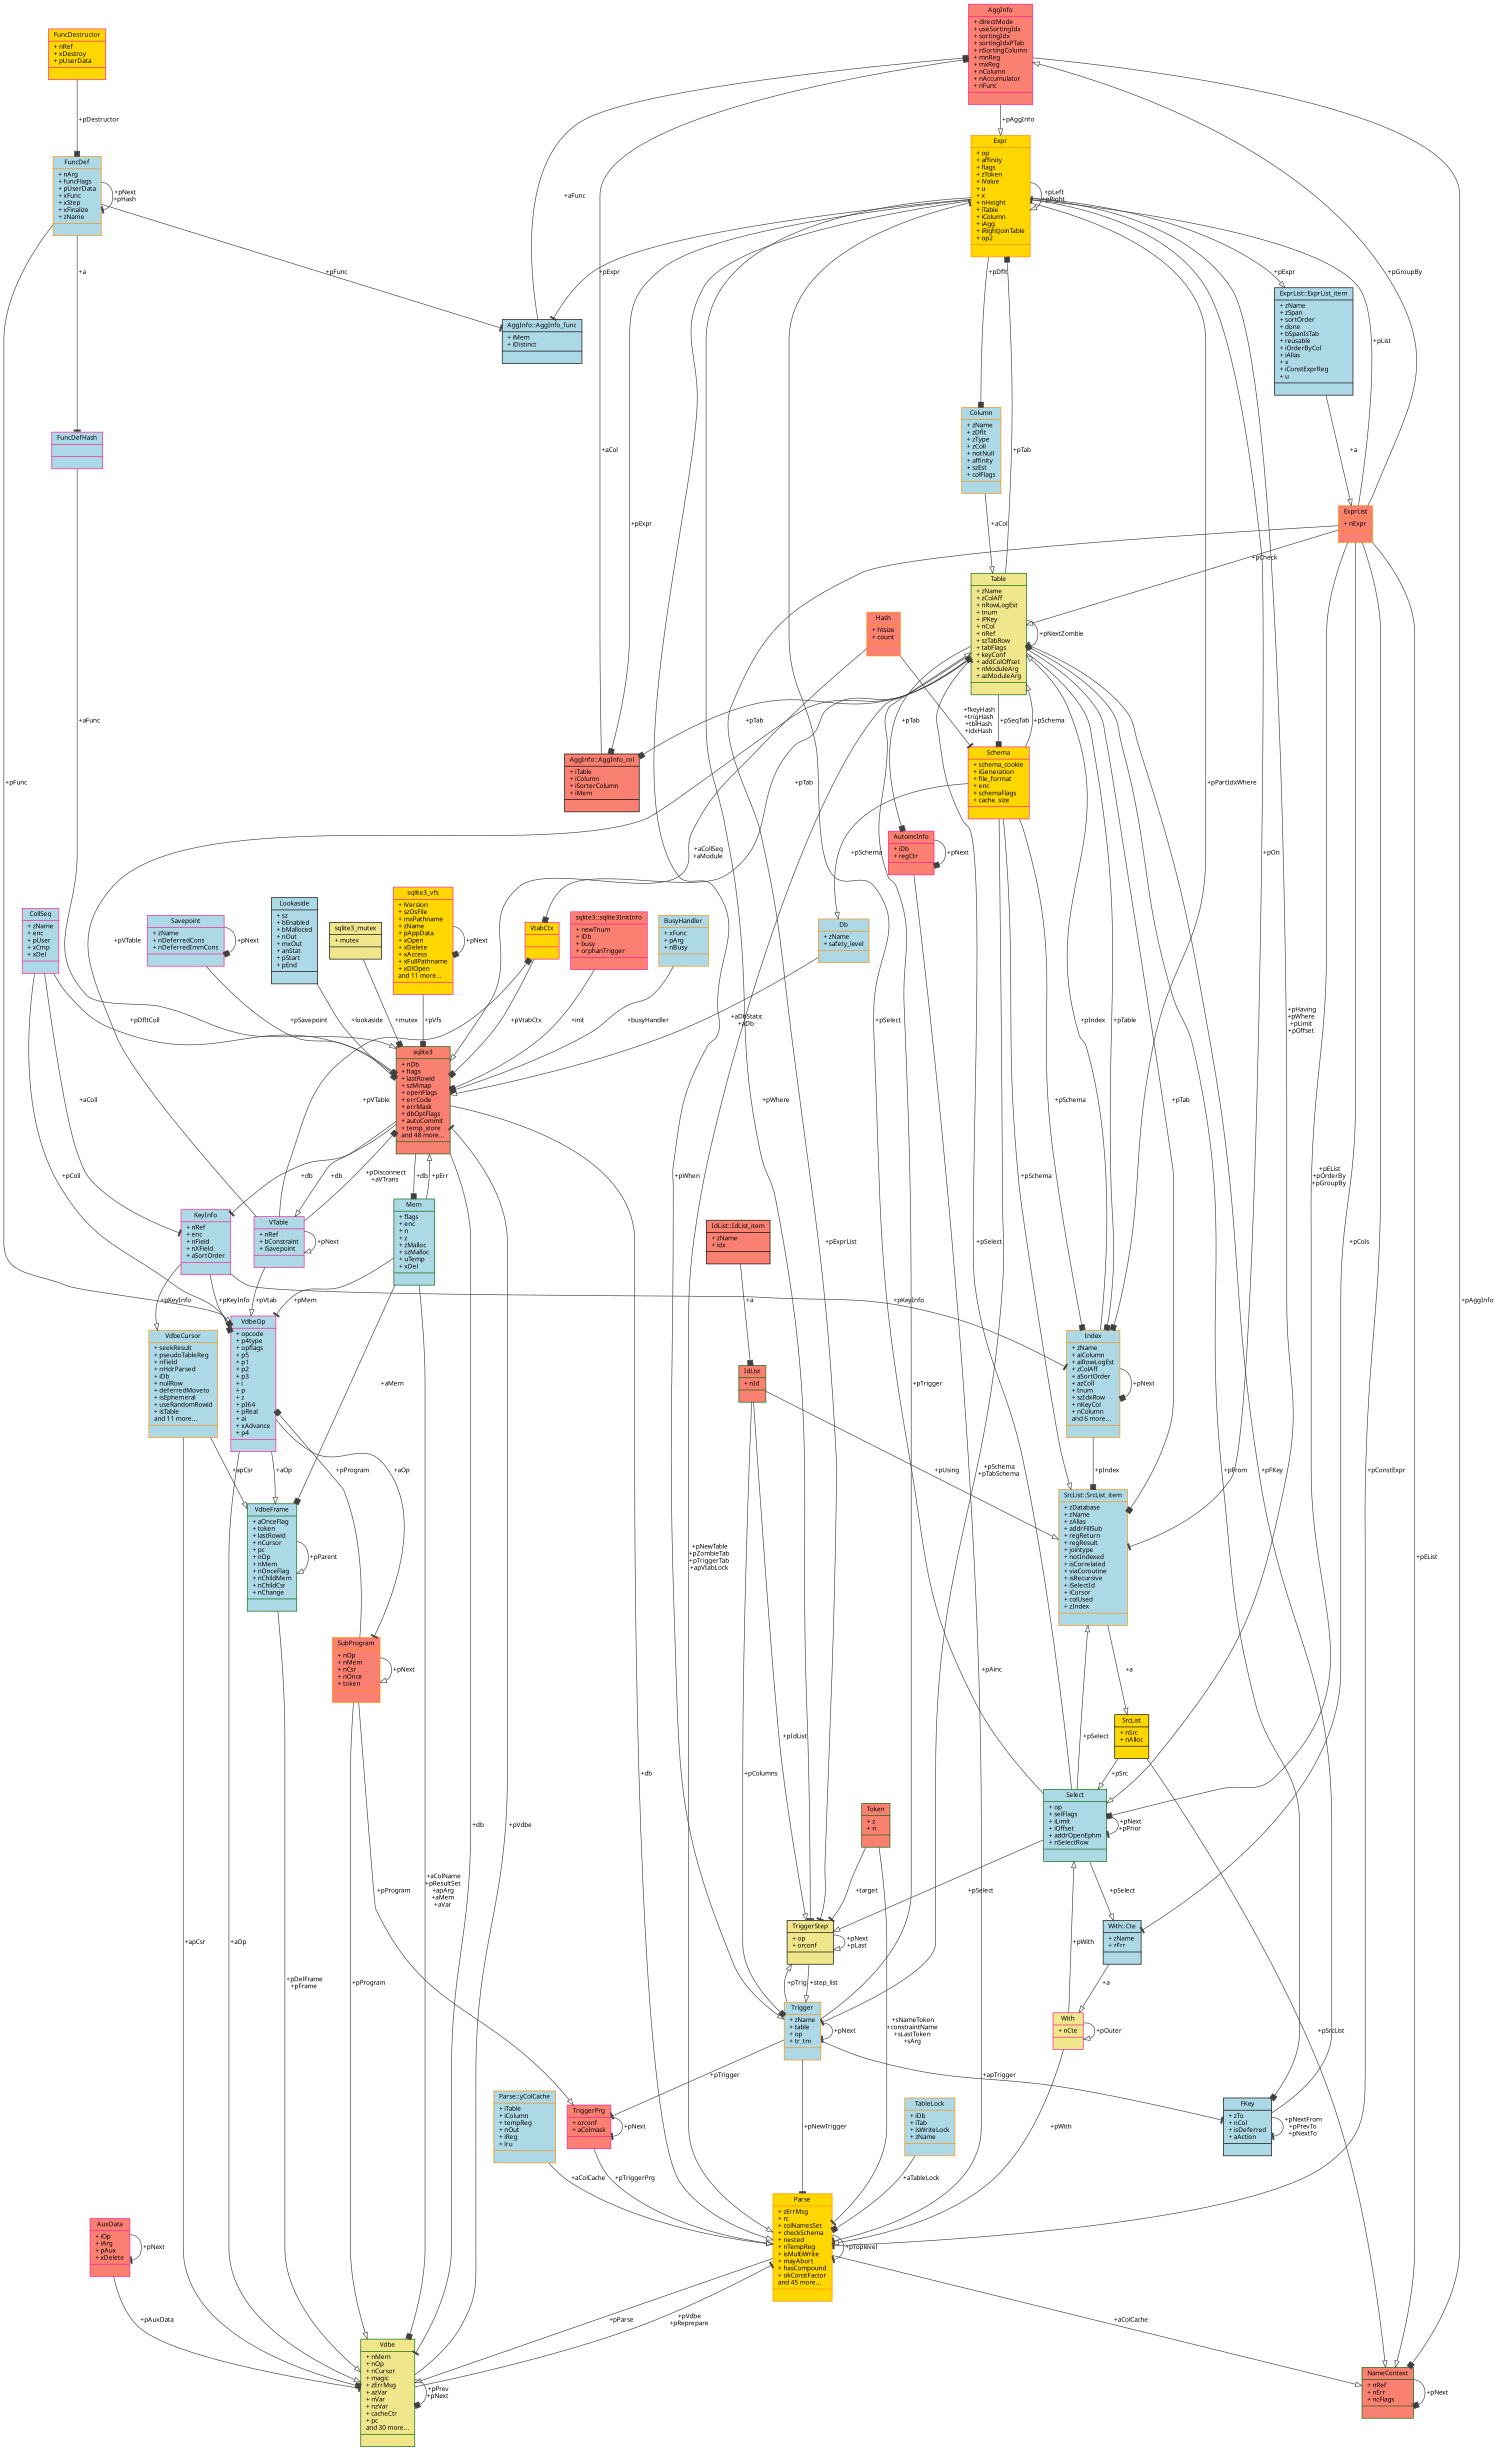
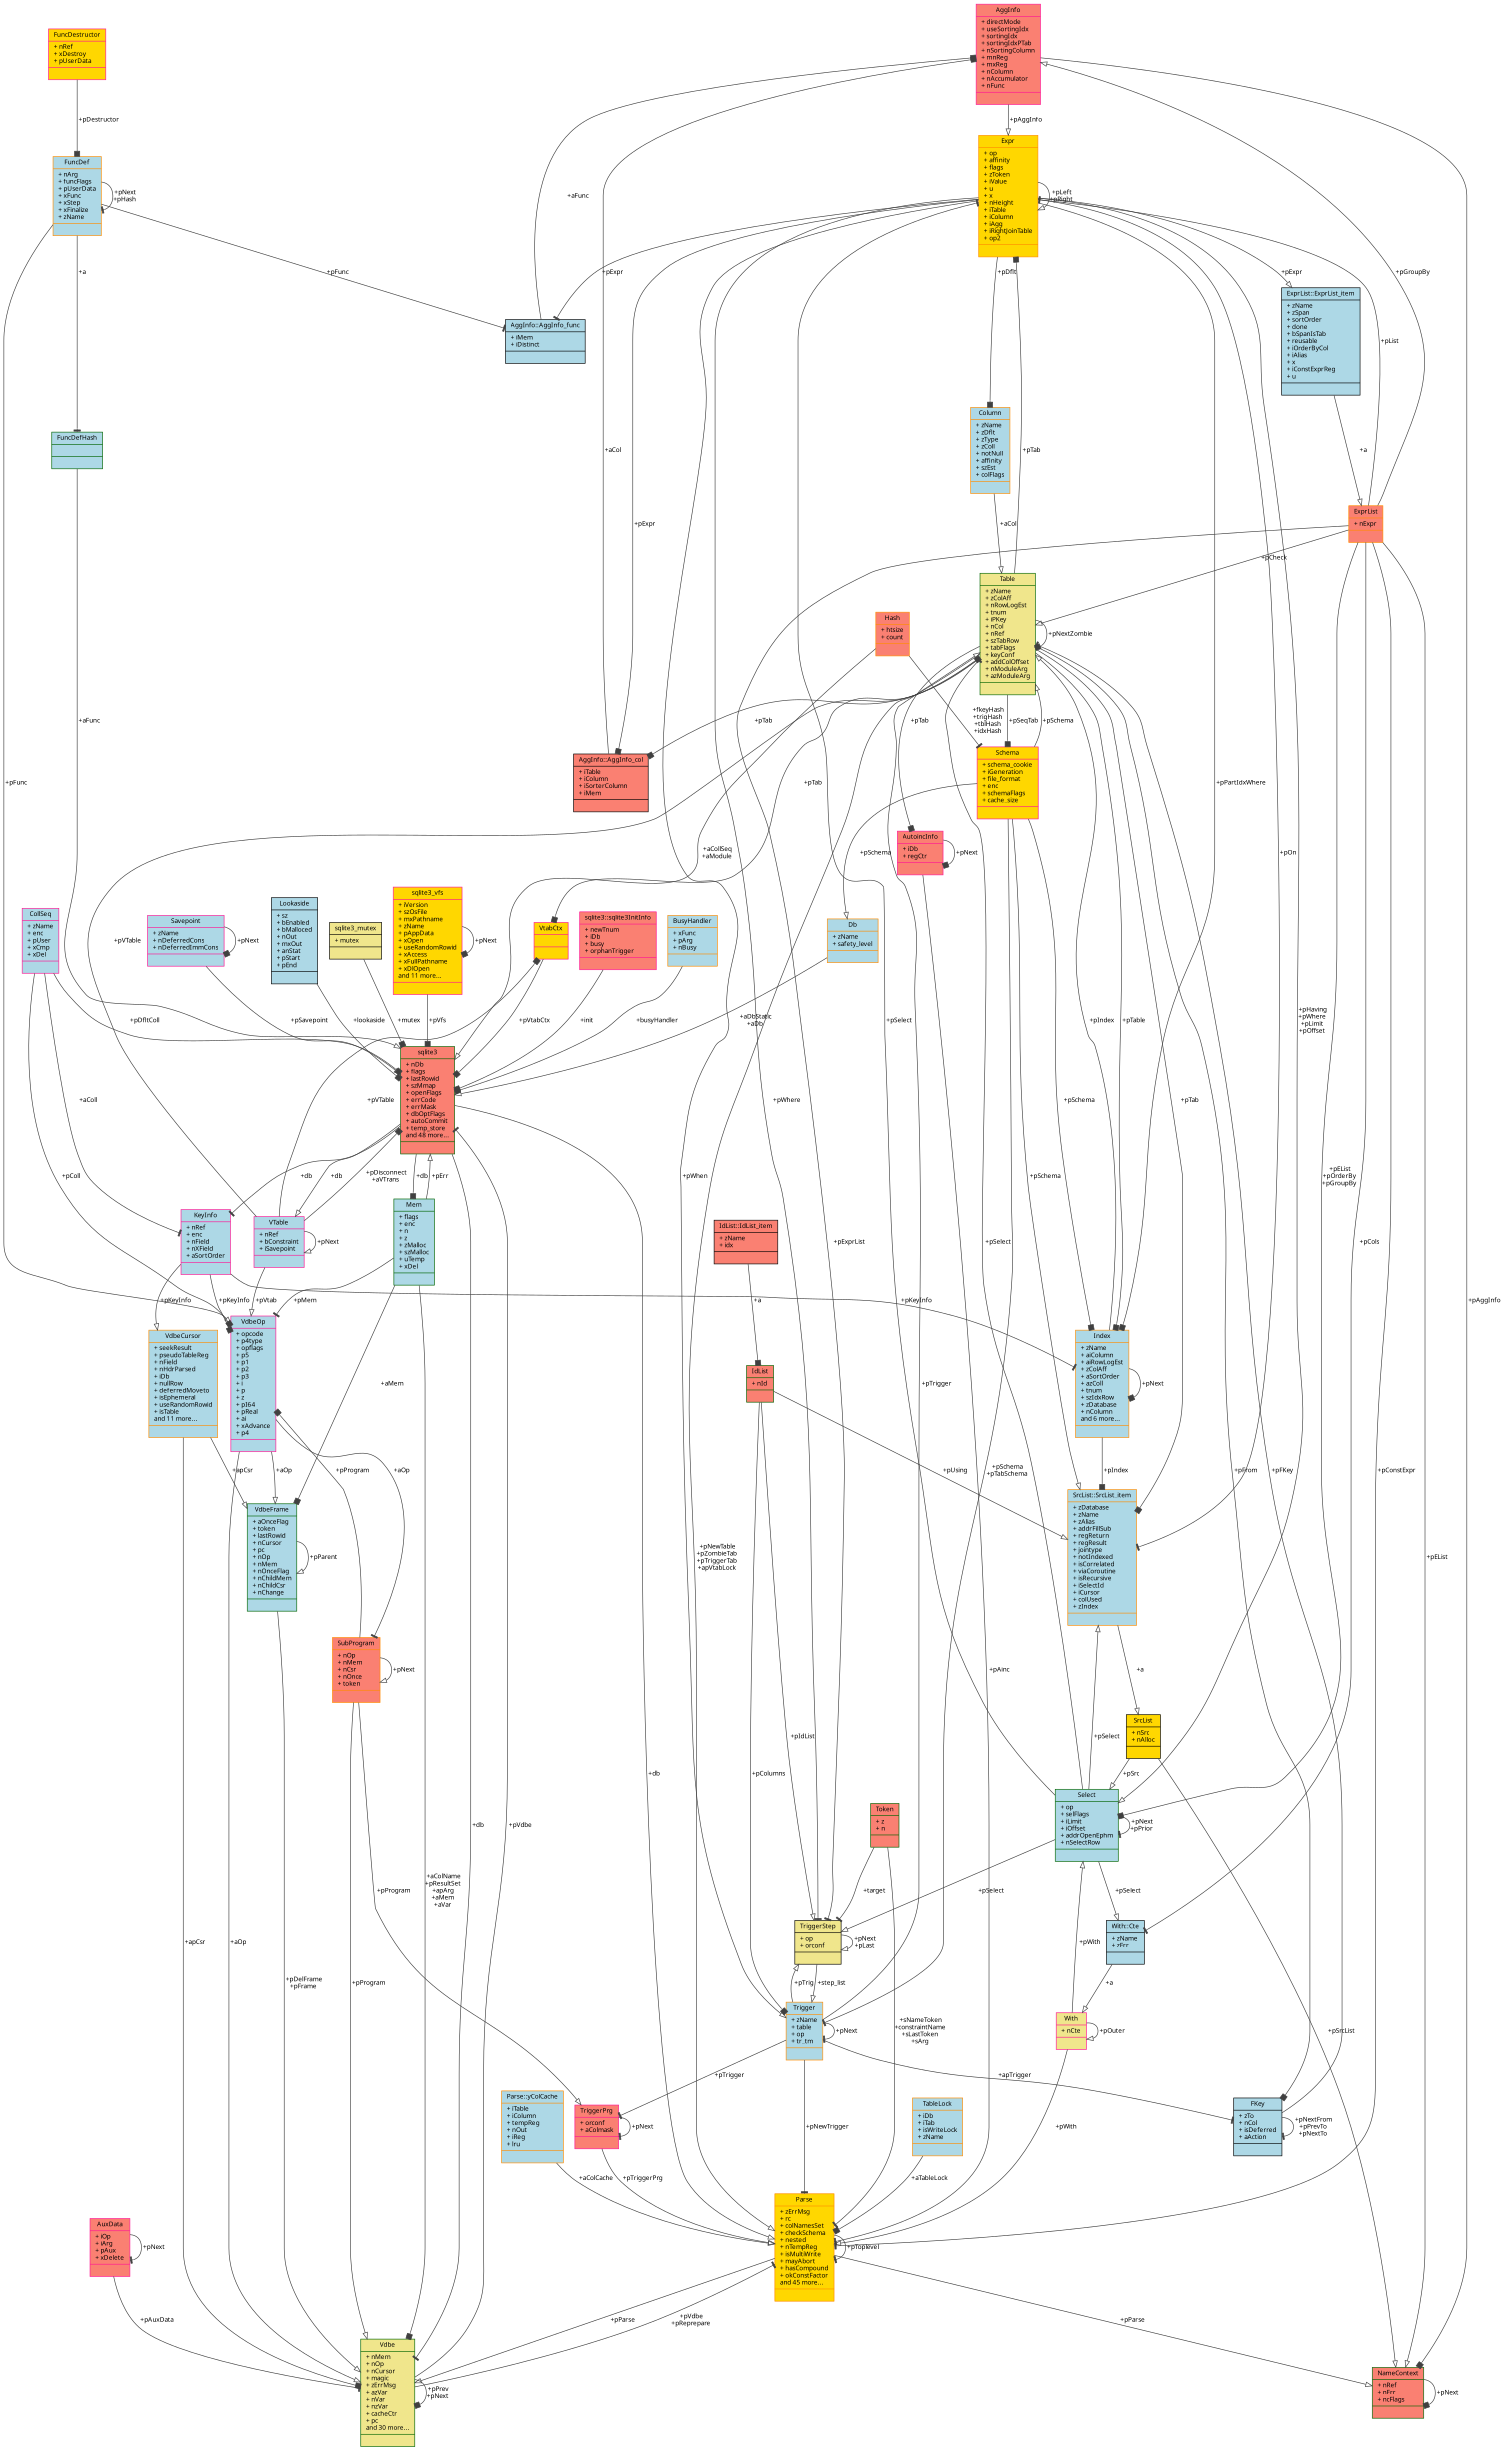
node "FuncDefHash": color deeppink -> darkgreen
node "sqlite3_vfs": text "+ xDelete" -> "+ useRandomRowid"
node "Index": text "+ nKeyCol" -> "+ zDatabase"
edge "Parse" -> "NameContext": label " +aColCache" -> " +pParse"
